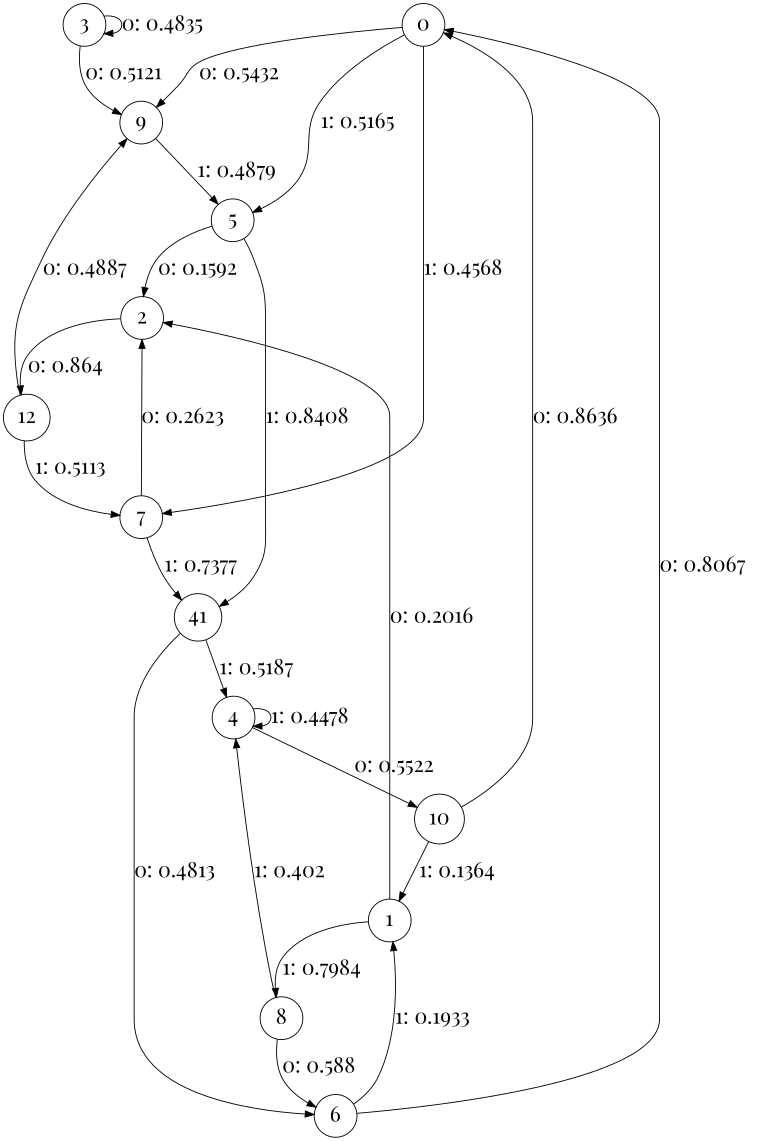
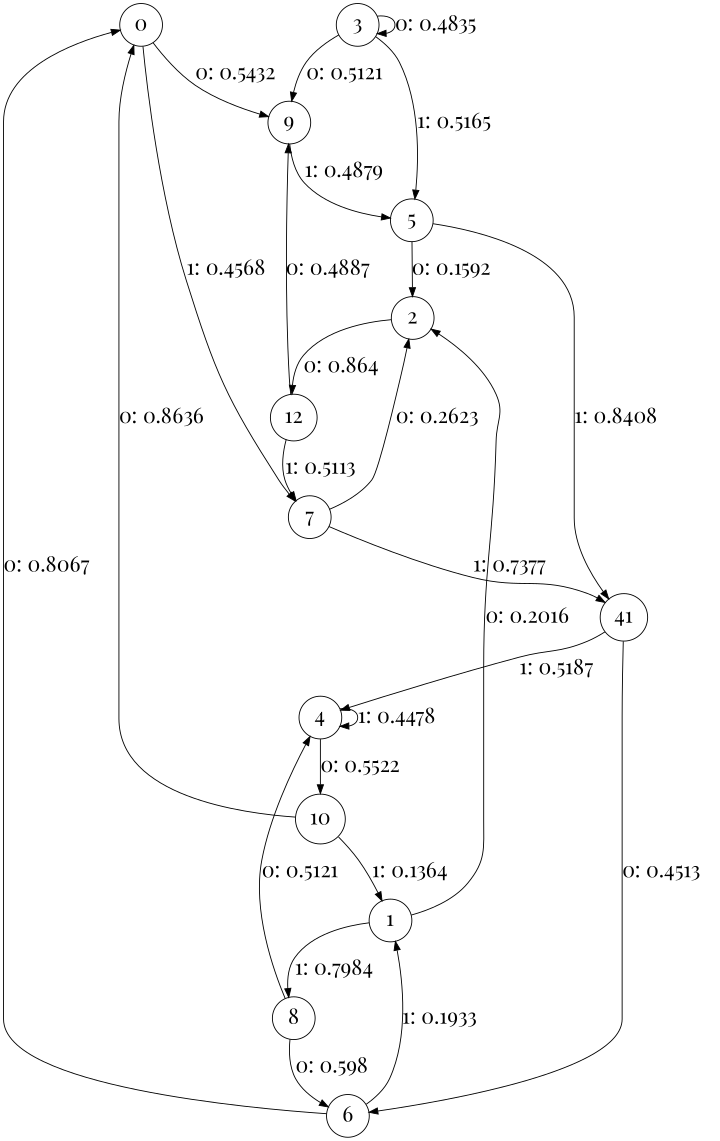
edge "0" -> "5": now "3" -> "5"
edge "41" -> "6": label "0: 0.4813   " -> "0: 0.4513   "
edge "8" -> "4": label "1: 0.402    " -> "0: 0.5121   "
edge "8" -> "6": label "0: 0.588    " -> "0: 0.598    "
